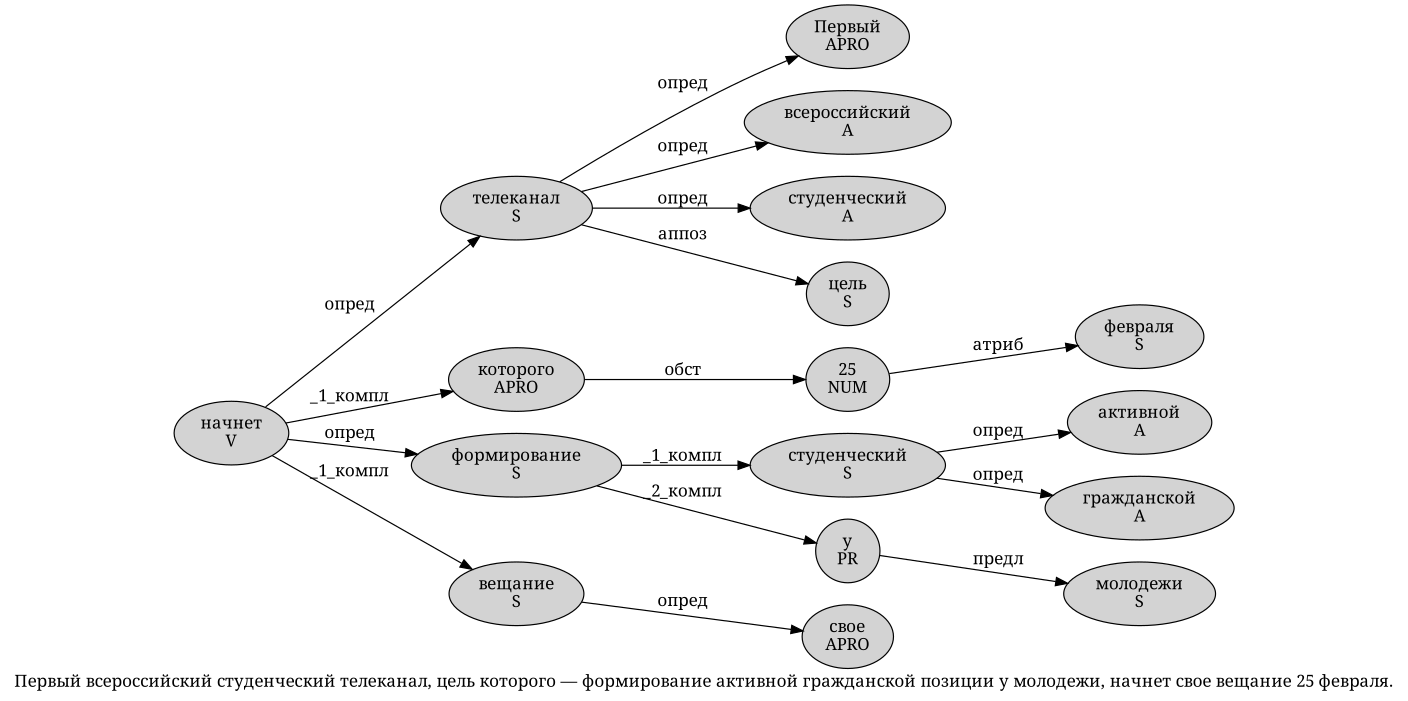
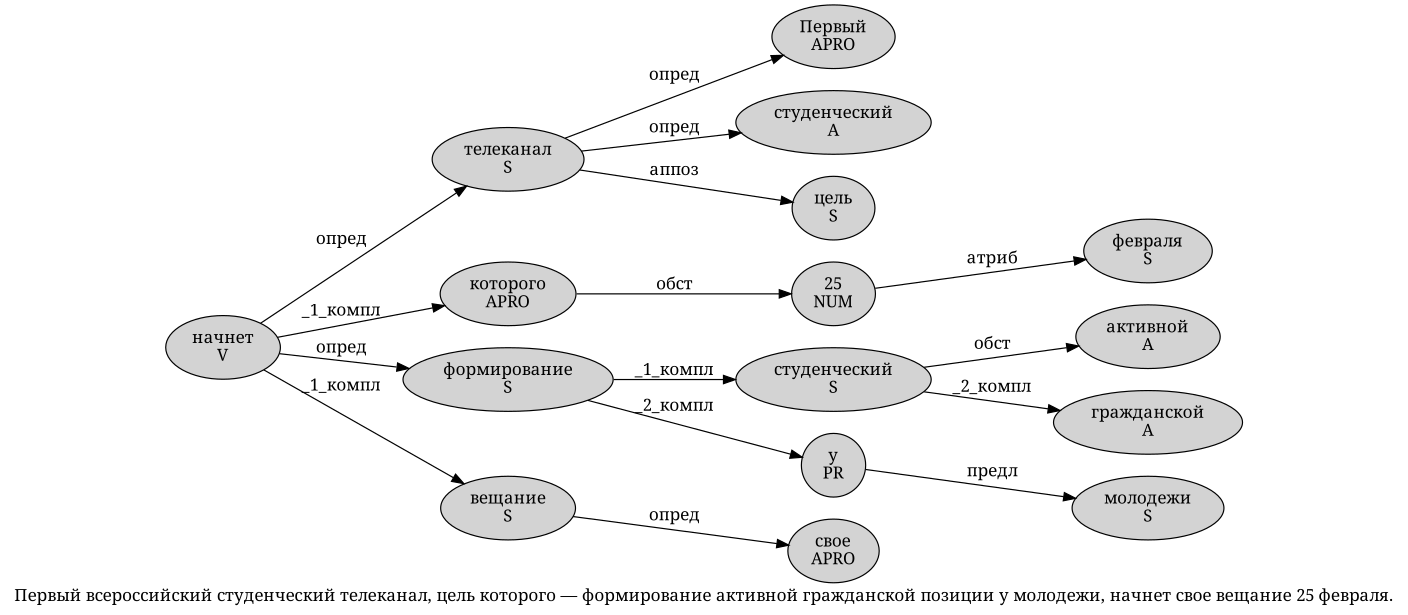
node "всероссийский A": removed
edge "студенческий S" -> "активной A": label "опред" -> "обст"
edge "студенческий S" -> "гражданской A": label "опред" -> "_2_компл"
